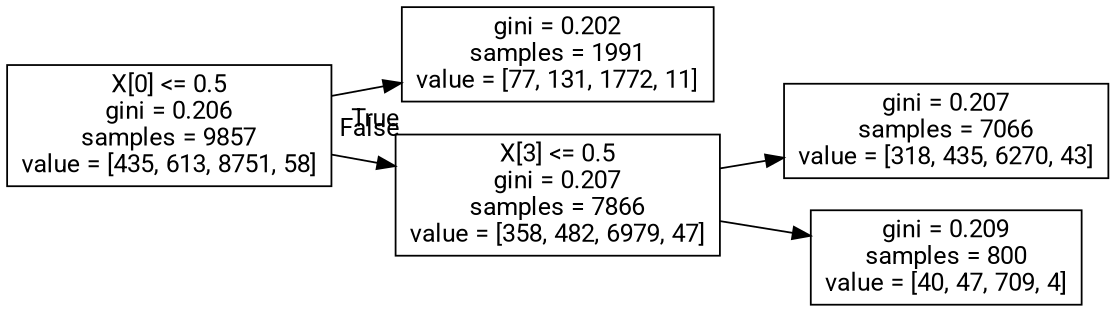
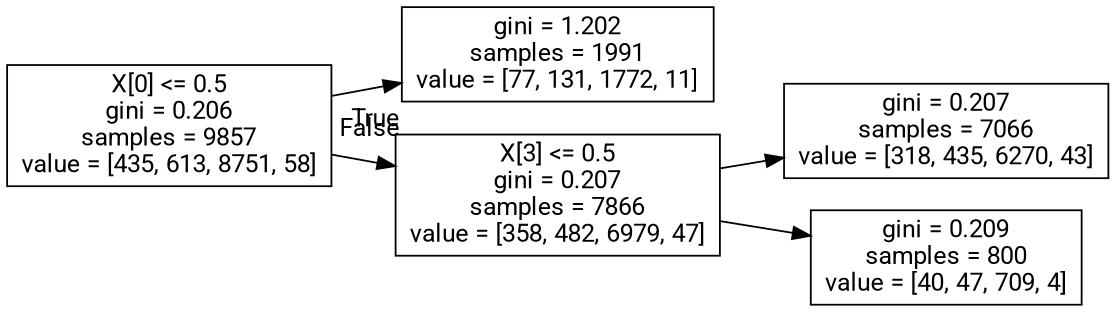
node "gini = 0.202 samples = 1991 value = [77, 131, 1772, 11]": label "gini = 0.202 samples = 1991 value = [77, 131, 1772, 11]" -> "gini = 1.202 samples = 1991 value = [77, 131, 1772, 11]"
